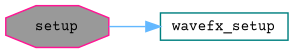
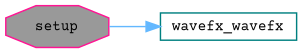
node "wavefx_setup": label "wavefx_setup" -> "wavefx_wavefx"
